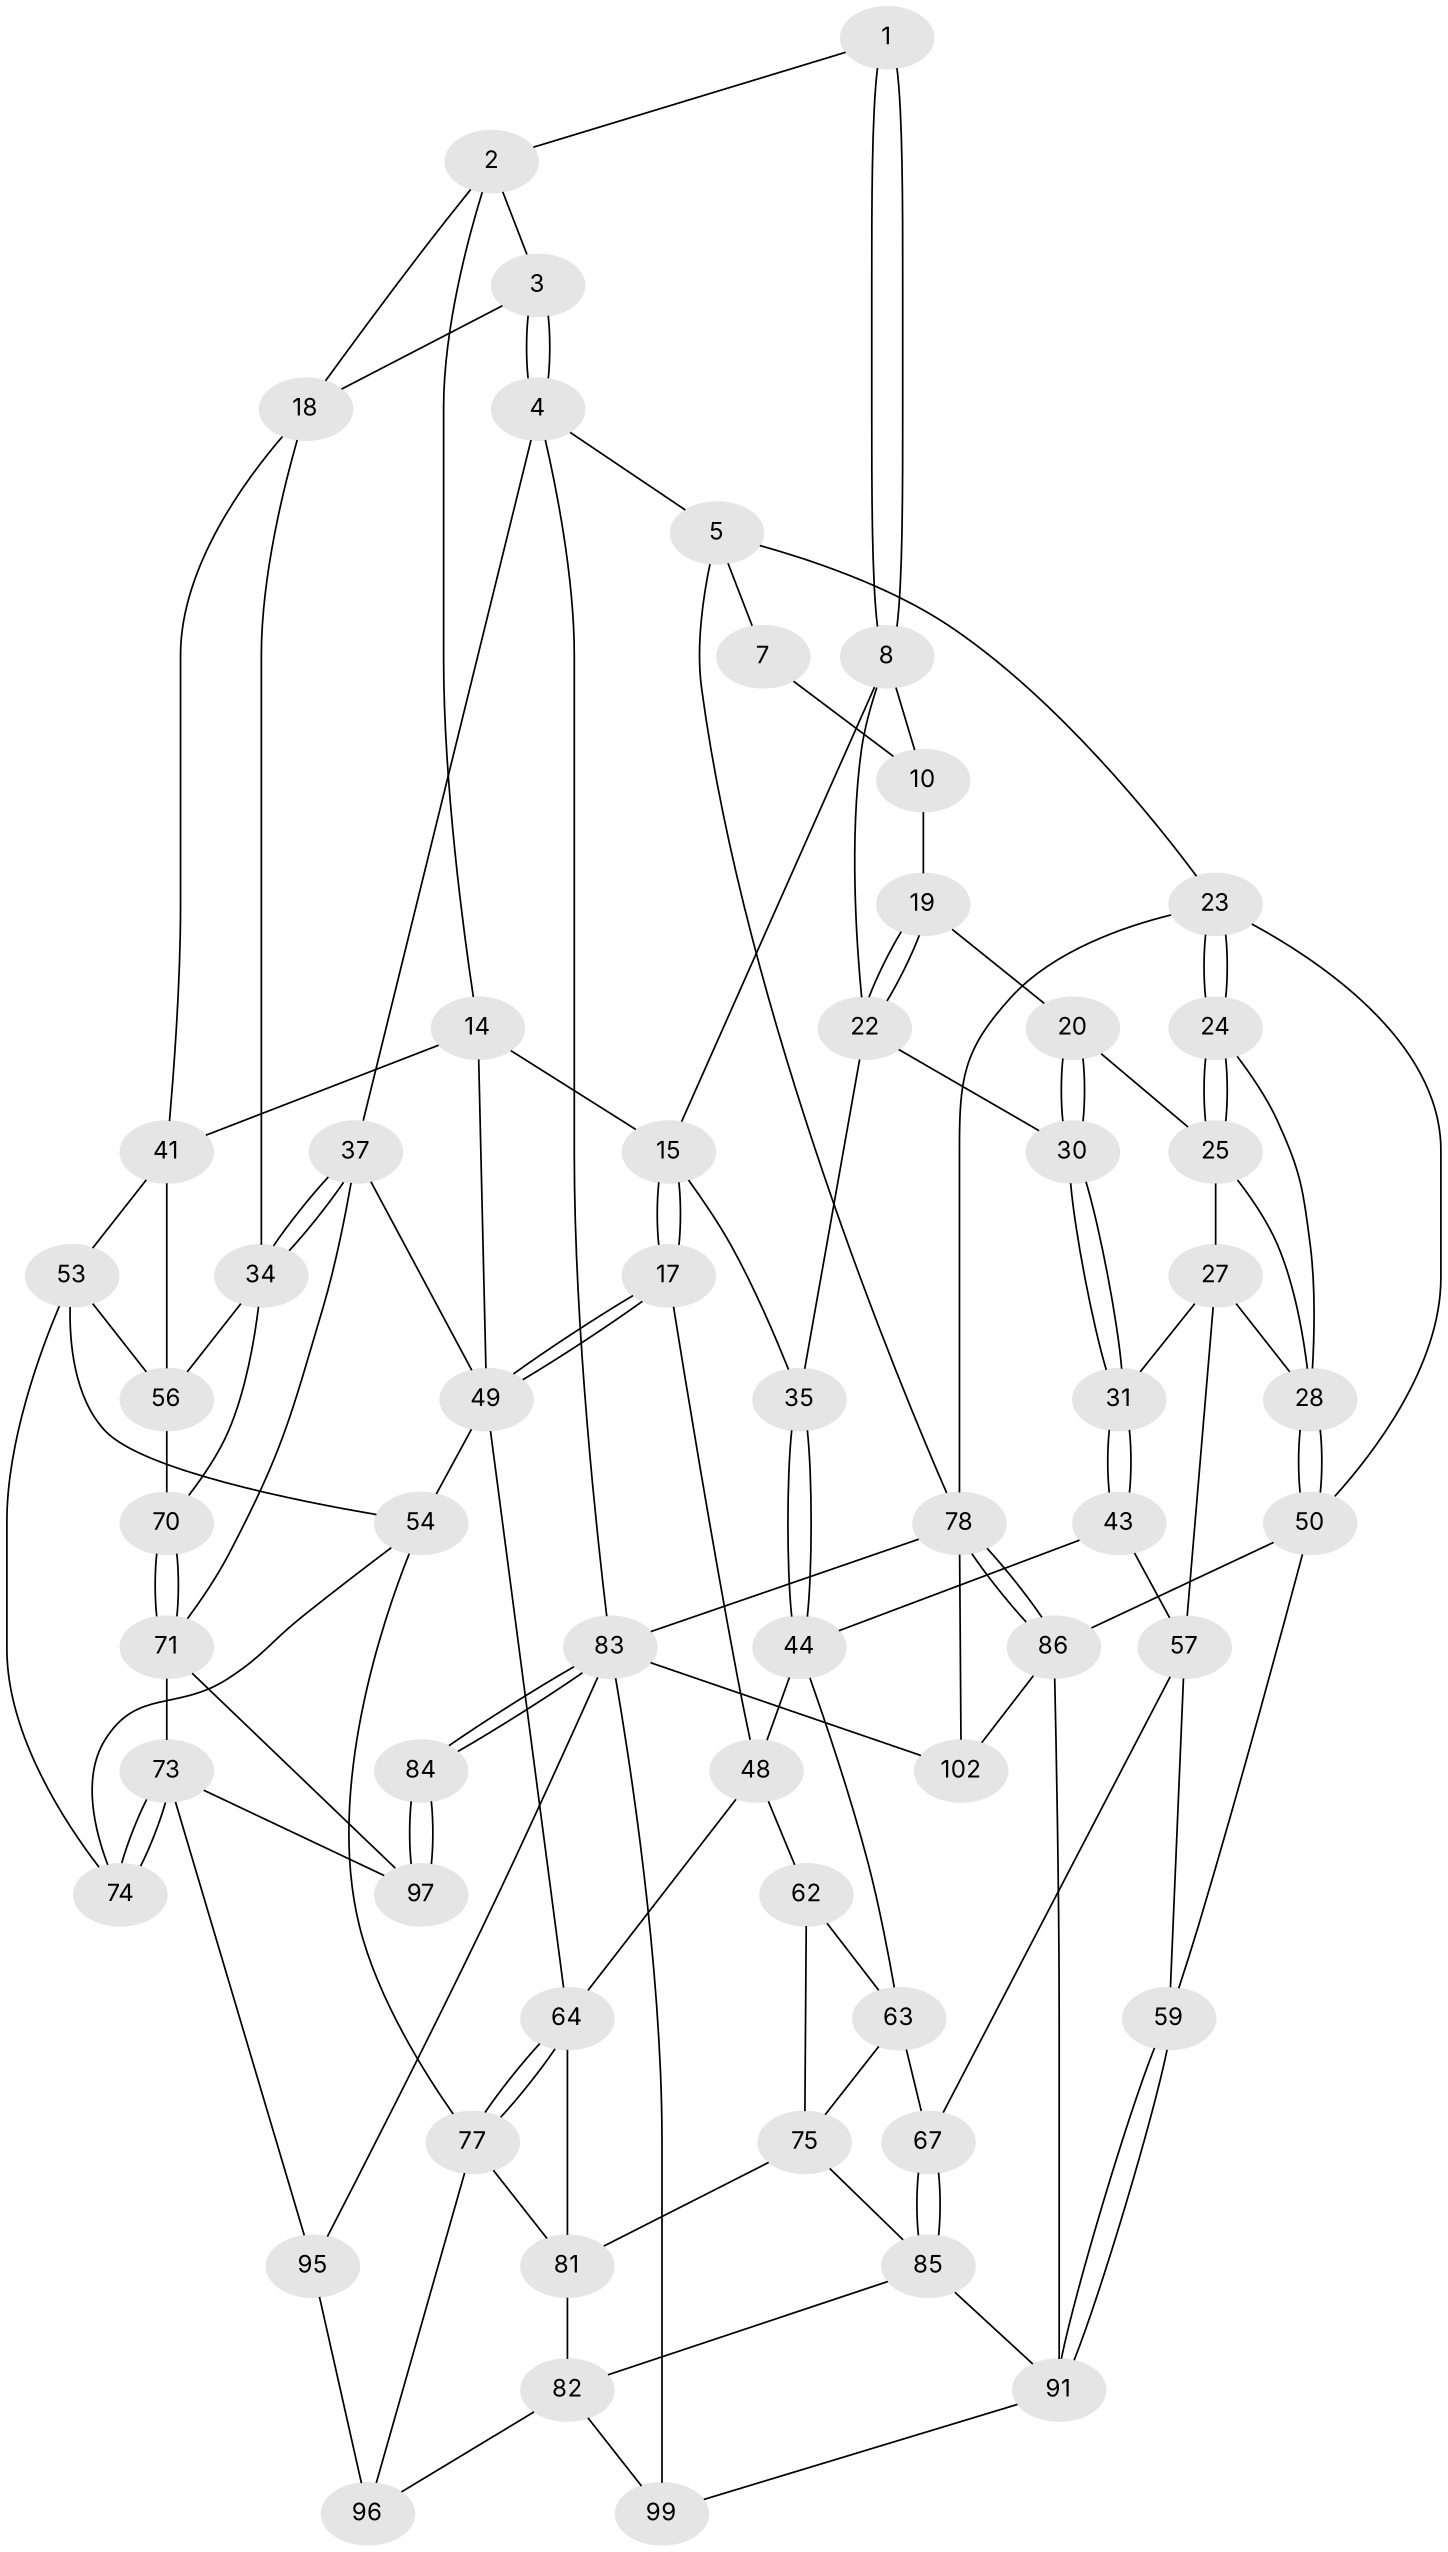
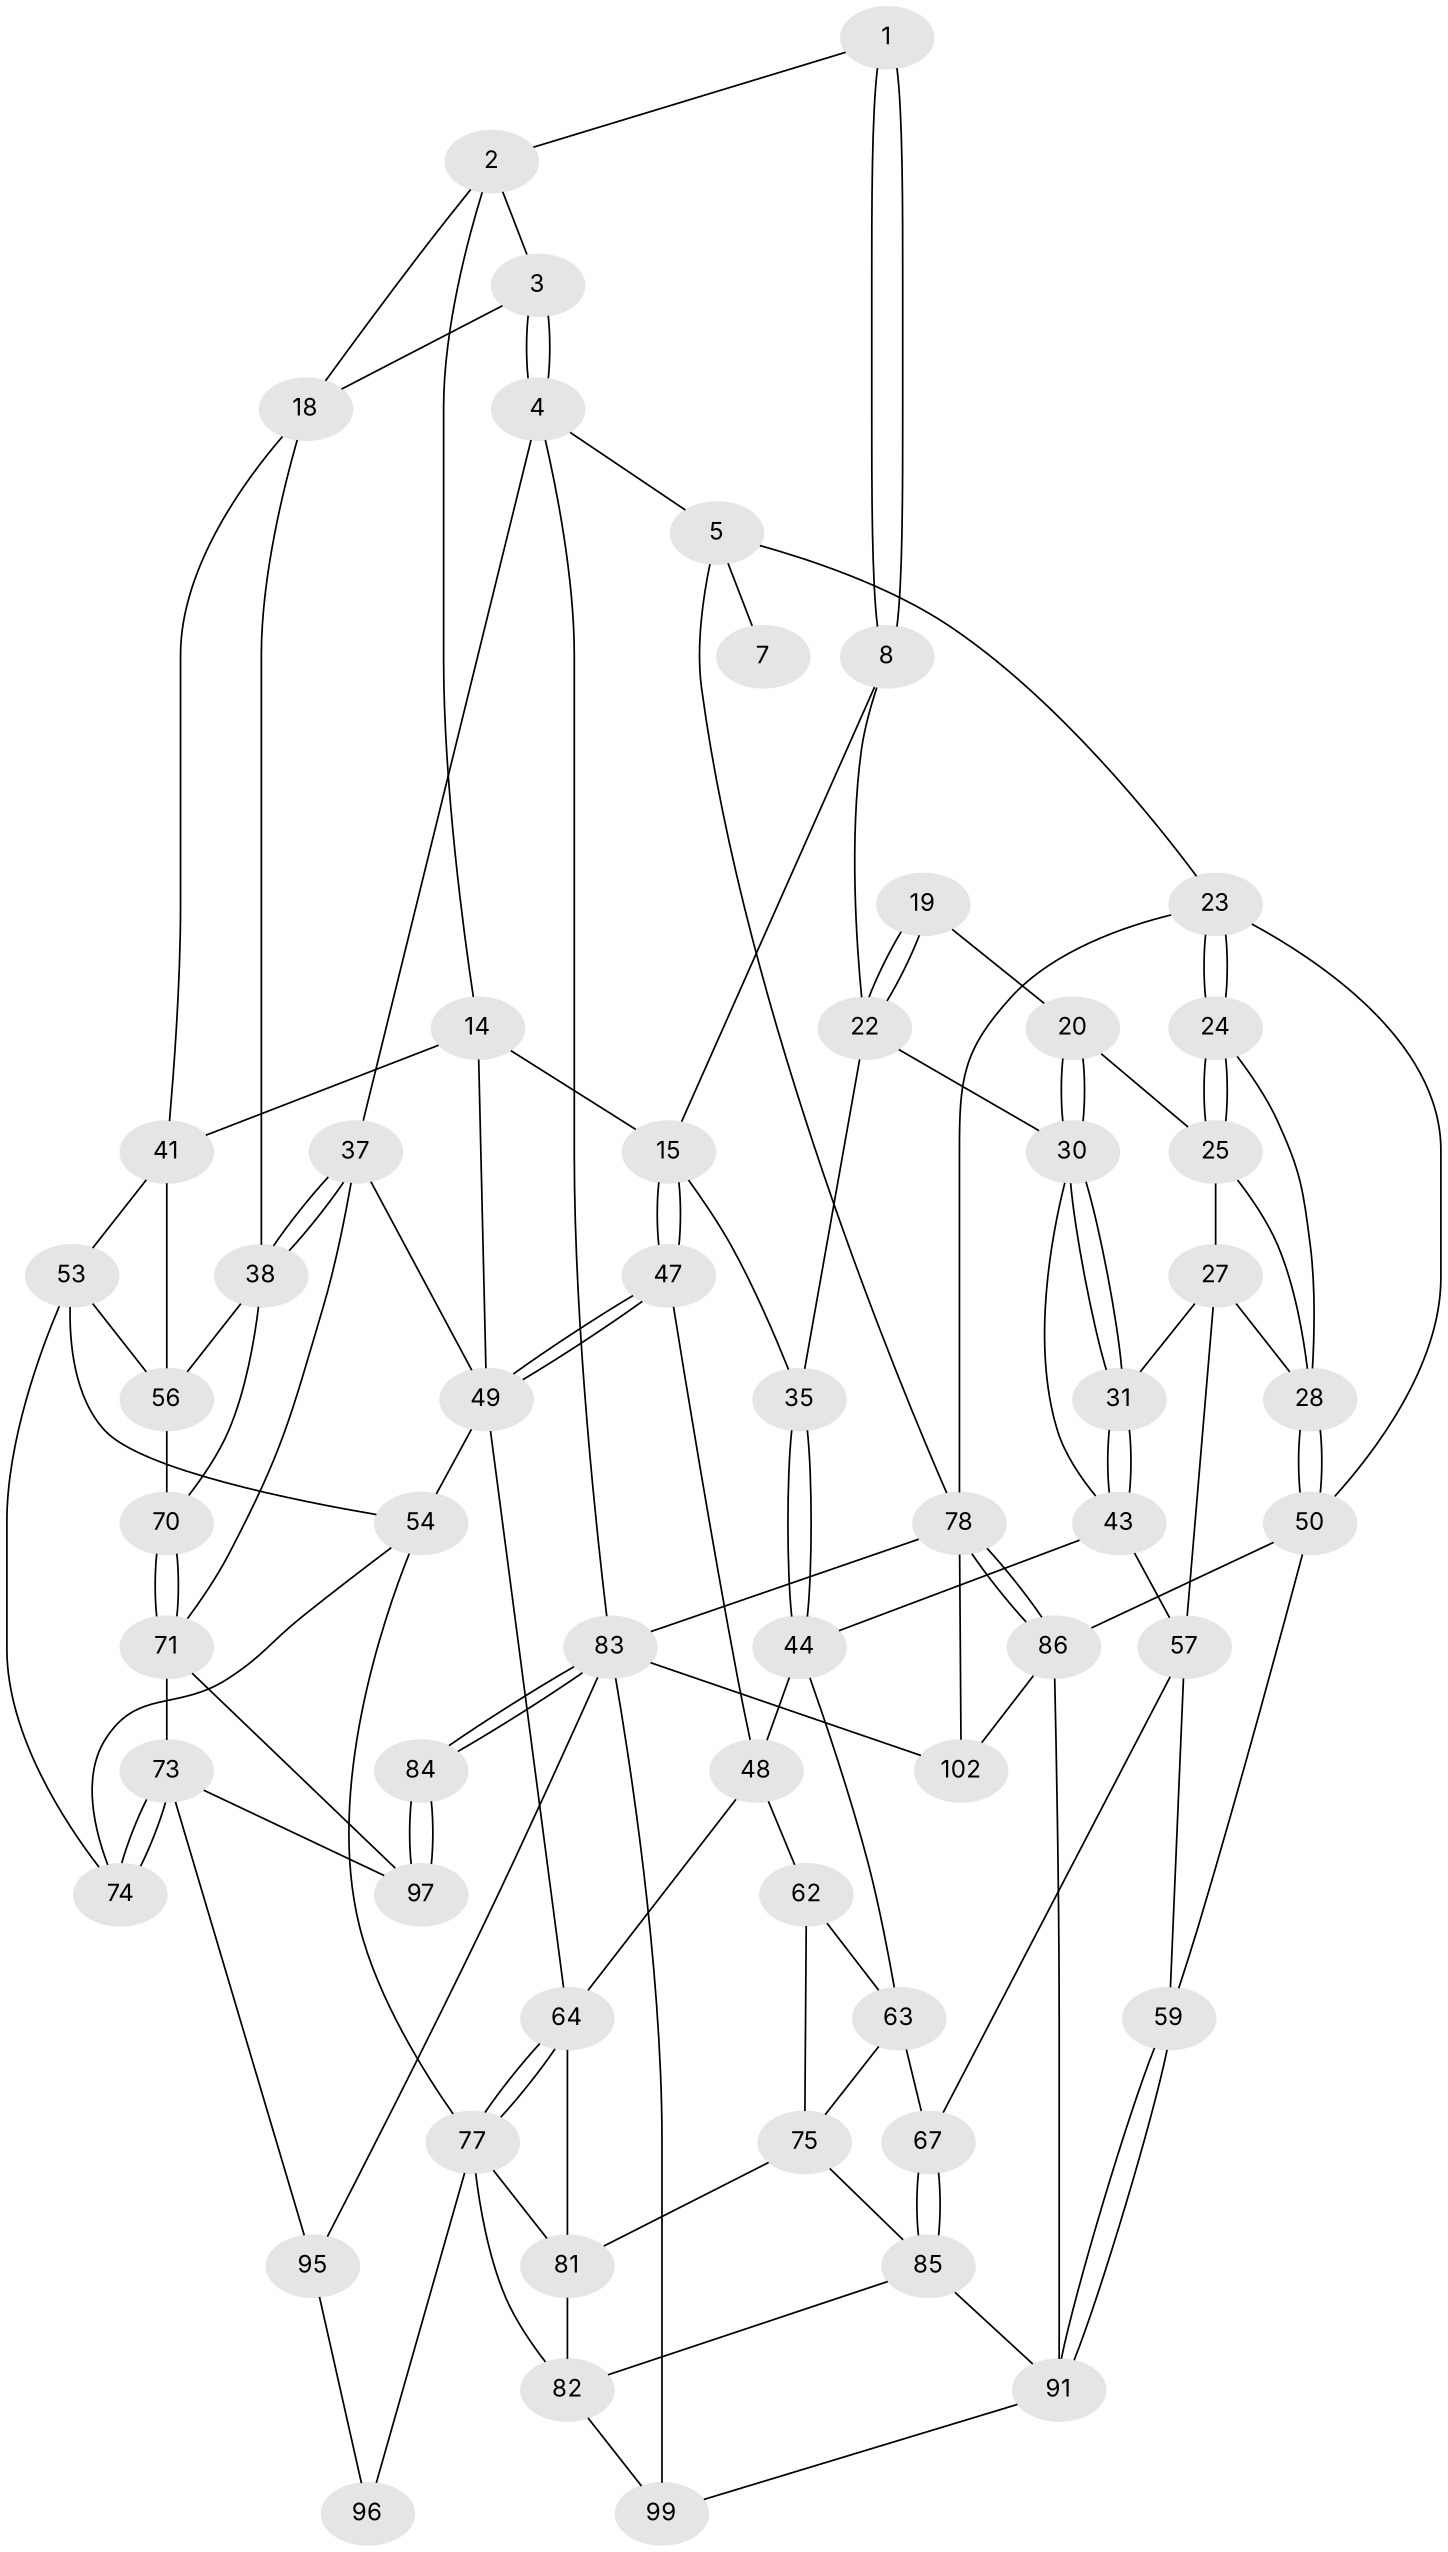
node "10": removed
node "34": label "34" -> "38"
node "17": label "17" -> "47"
edge "30" -- "43": added
edge "82" -- "96": now "82" -- "77"
